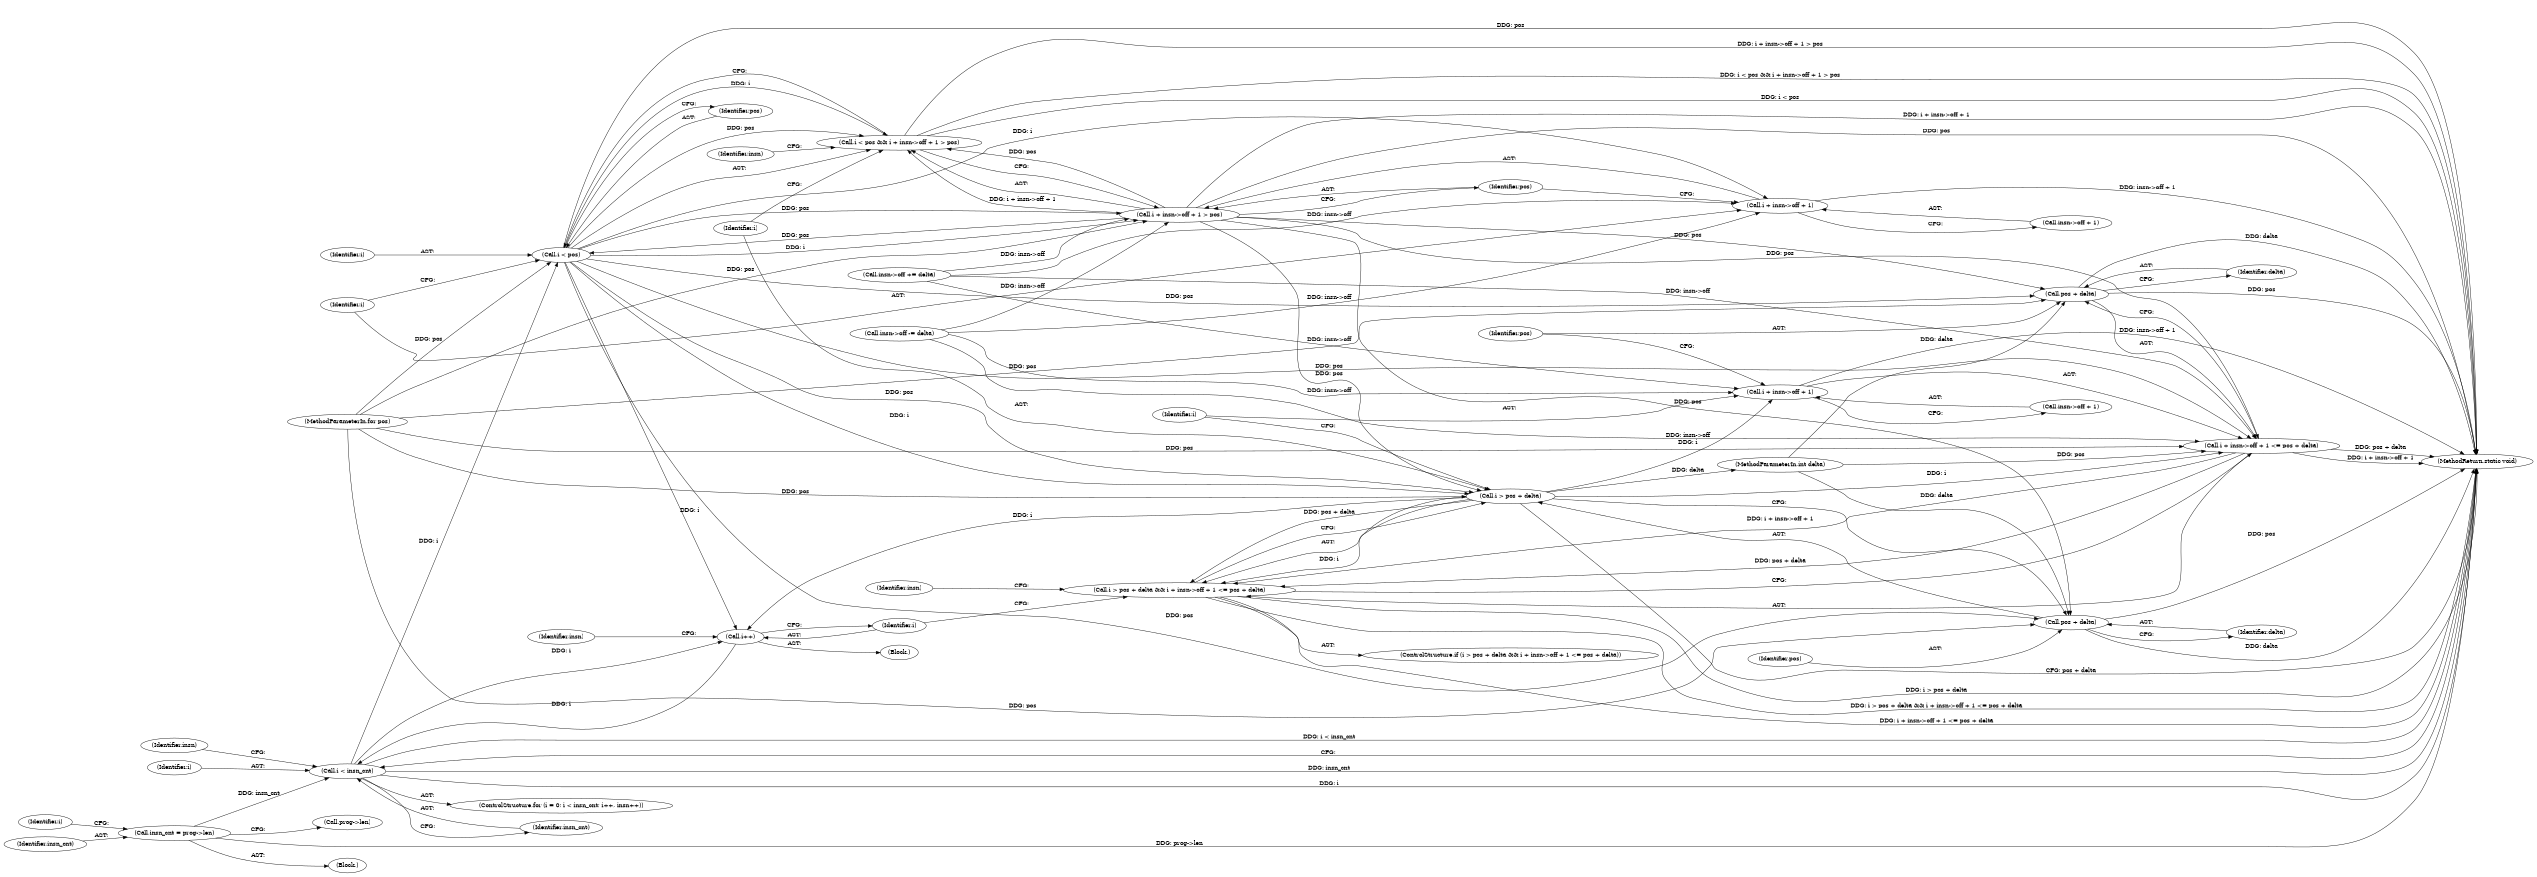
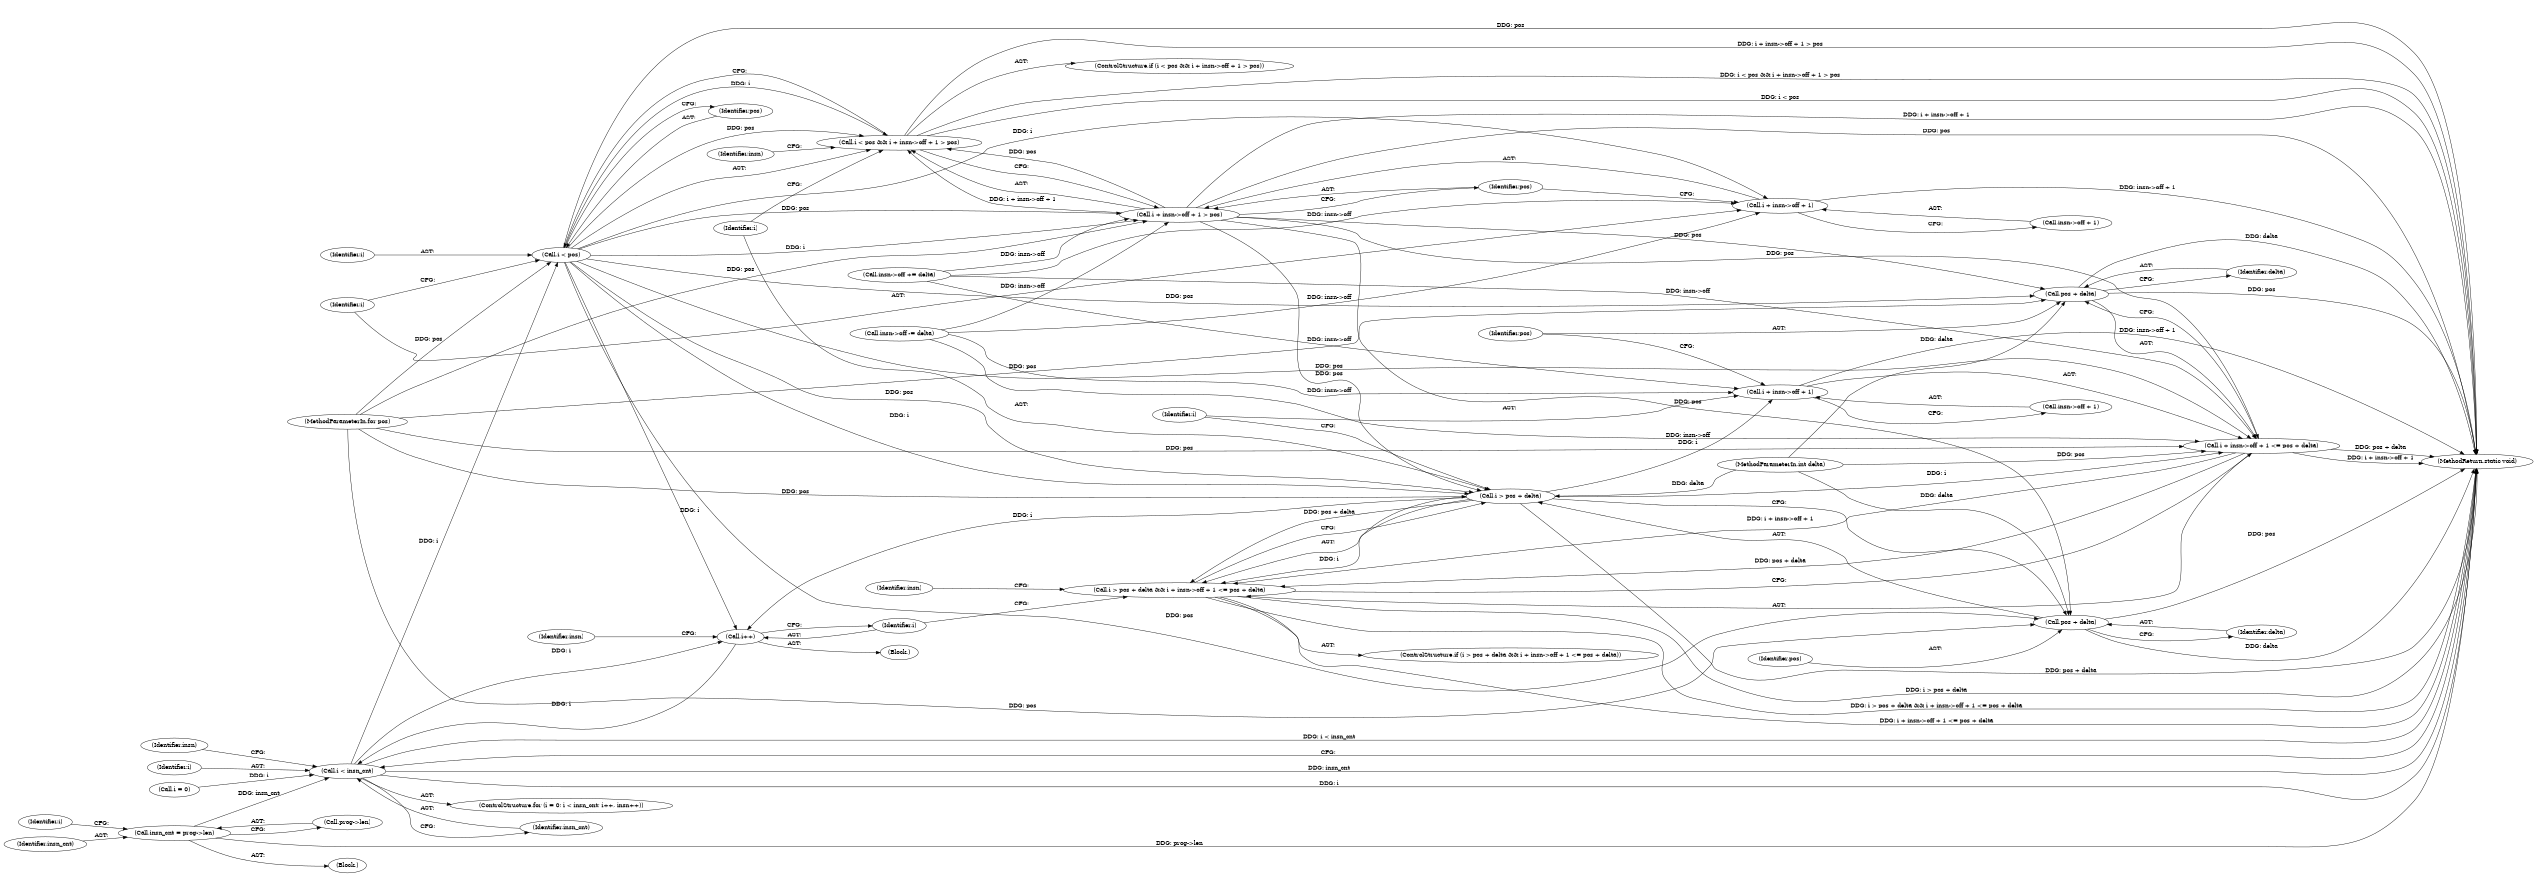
node "(ControlStructure,if (i < pos && i + insn->off + 1 > pos))": added
edge "(Call,i + insn->off + 1 > pos)" -> "(Call,i < pos)": removed, label "DDG: pos"
edge "(Call,i > pos + delta)" -> "(MethodParameterIn,int delta)": reversed
edge "(Call,i > pos + delta)" -> "(MethodReturn,static void)": label "CFG: pos + delta" -> "DDG: pos + delta"
node "(Call,i = 0)": added
edge "(Call,prog->len)" -> "(Call,insn_cnt = prog->len)": added, label "AST:"
